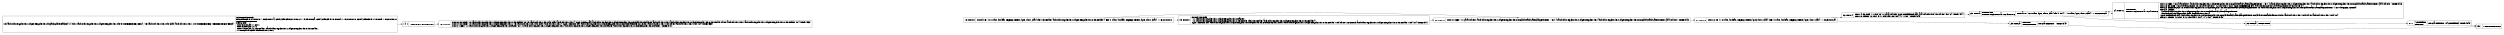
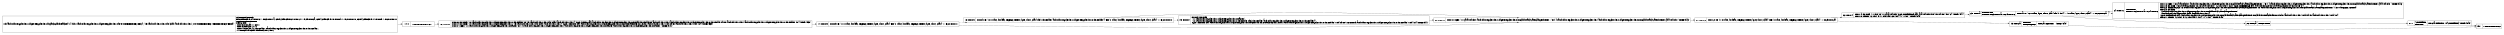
node "24: 0x001c": text "0x0024: STATIC" -> "0x0024: INVOKE"
node "14: ?": text "MTH_ARGUMENT_BLOCK" -> "MTH_ENTER_BLOCK"
node "17: 0x0009": added
node "25: 0x002a": text "ORIG_RETURN" -> "ORIG_OBJECT"
